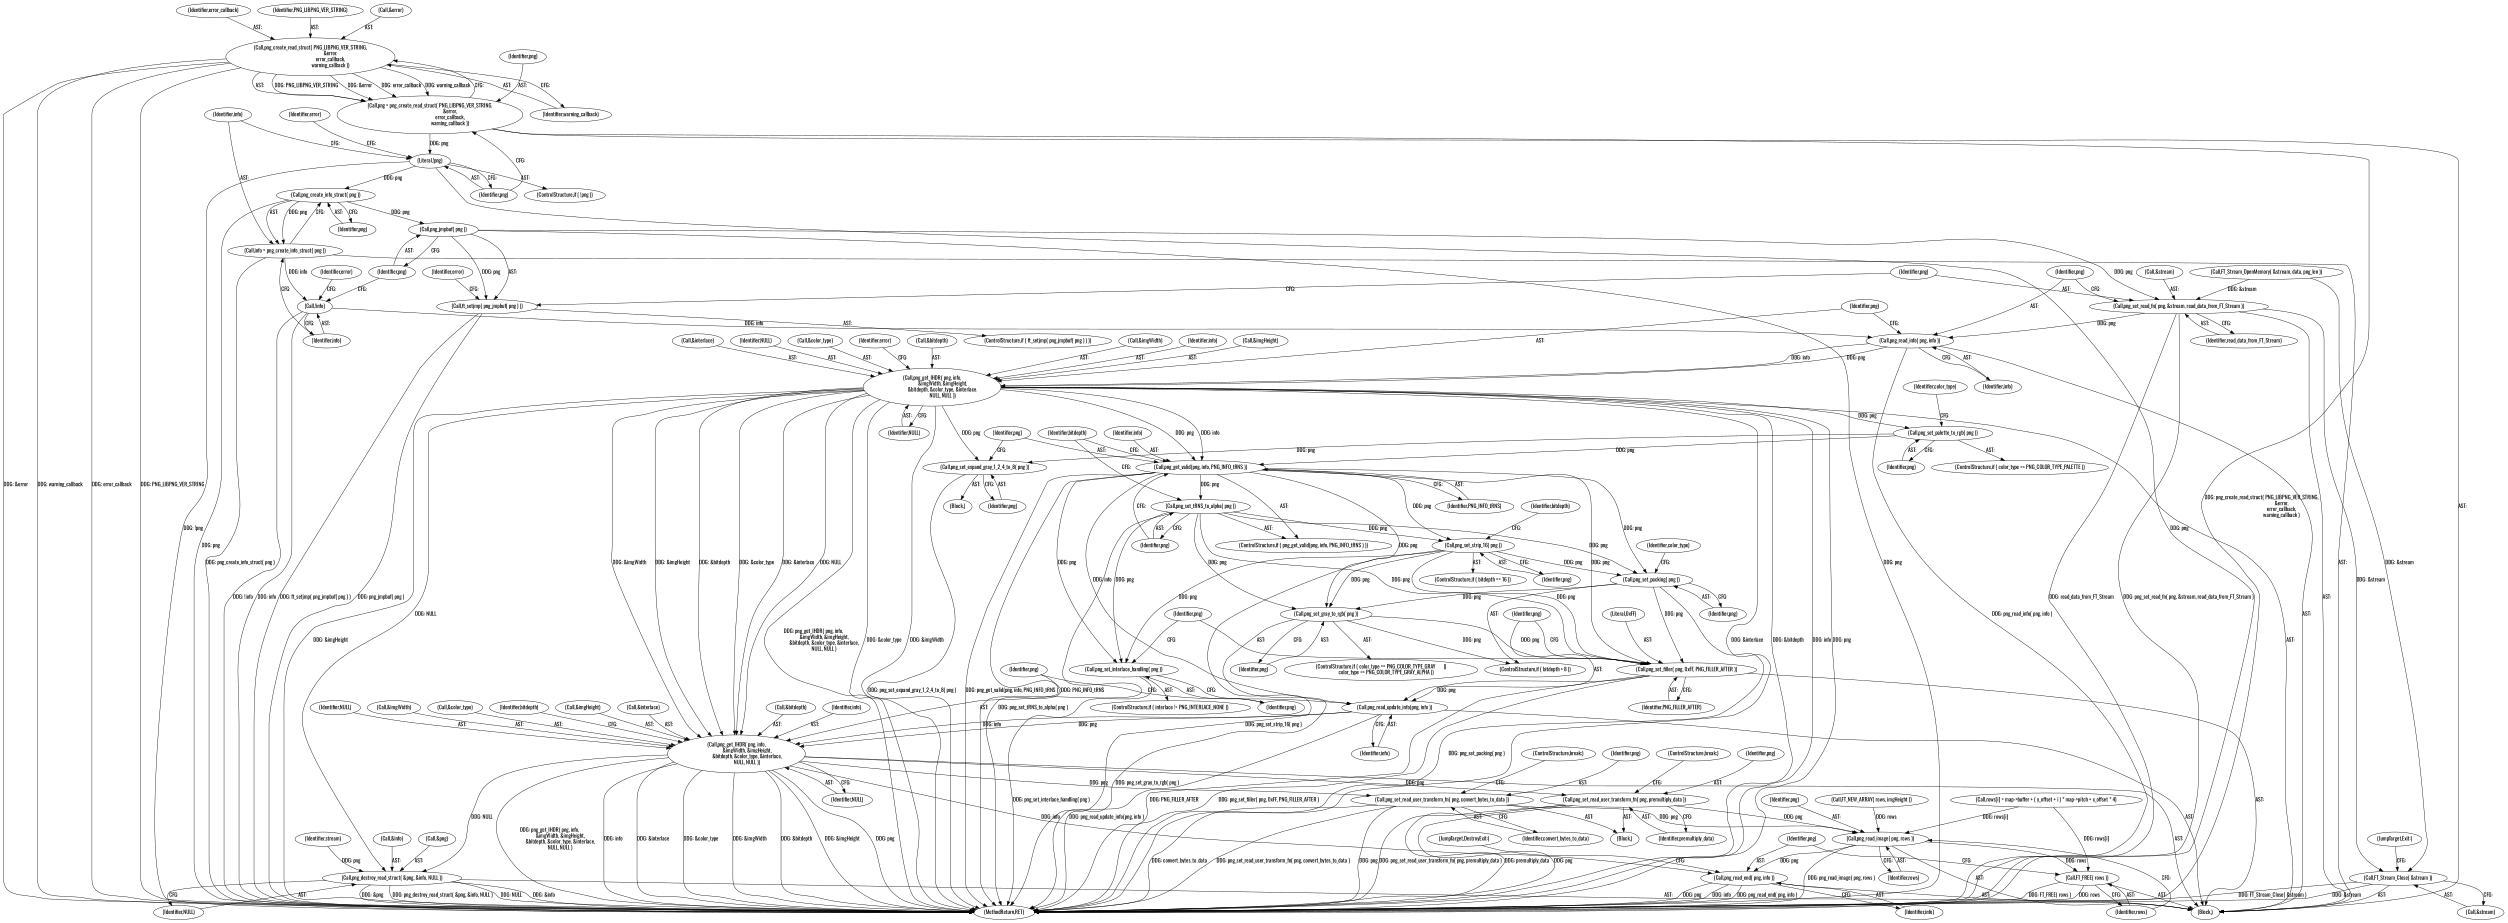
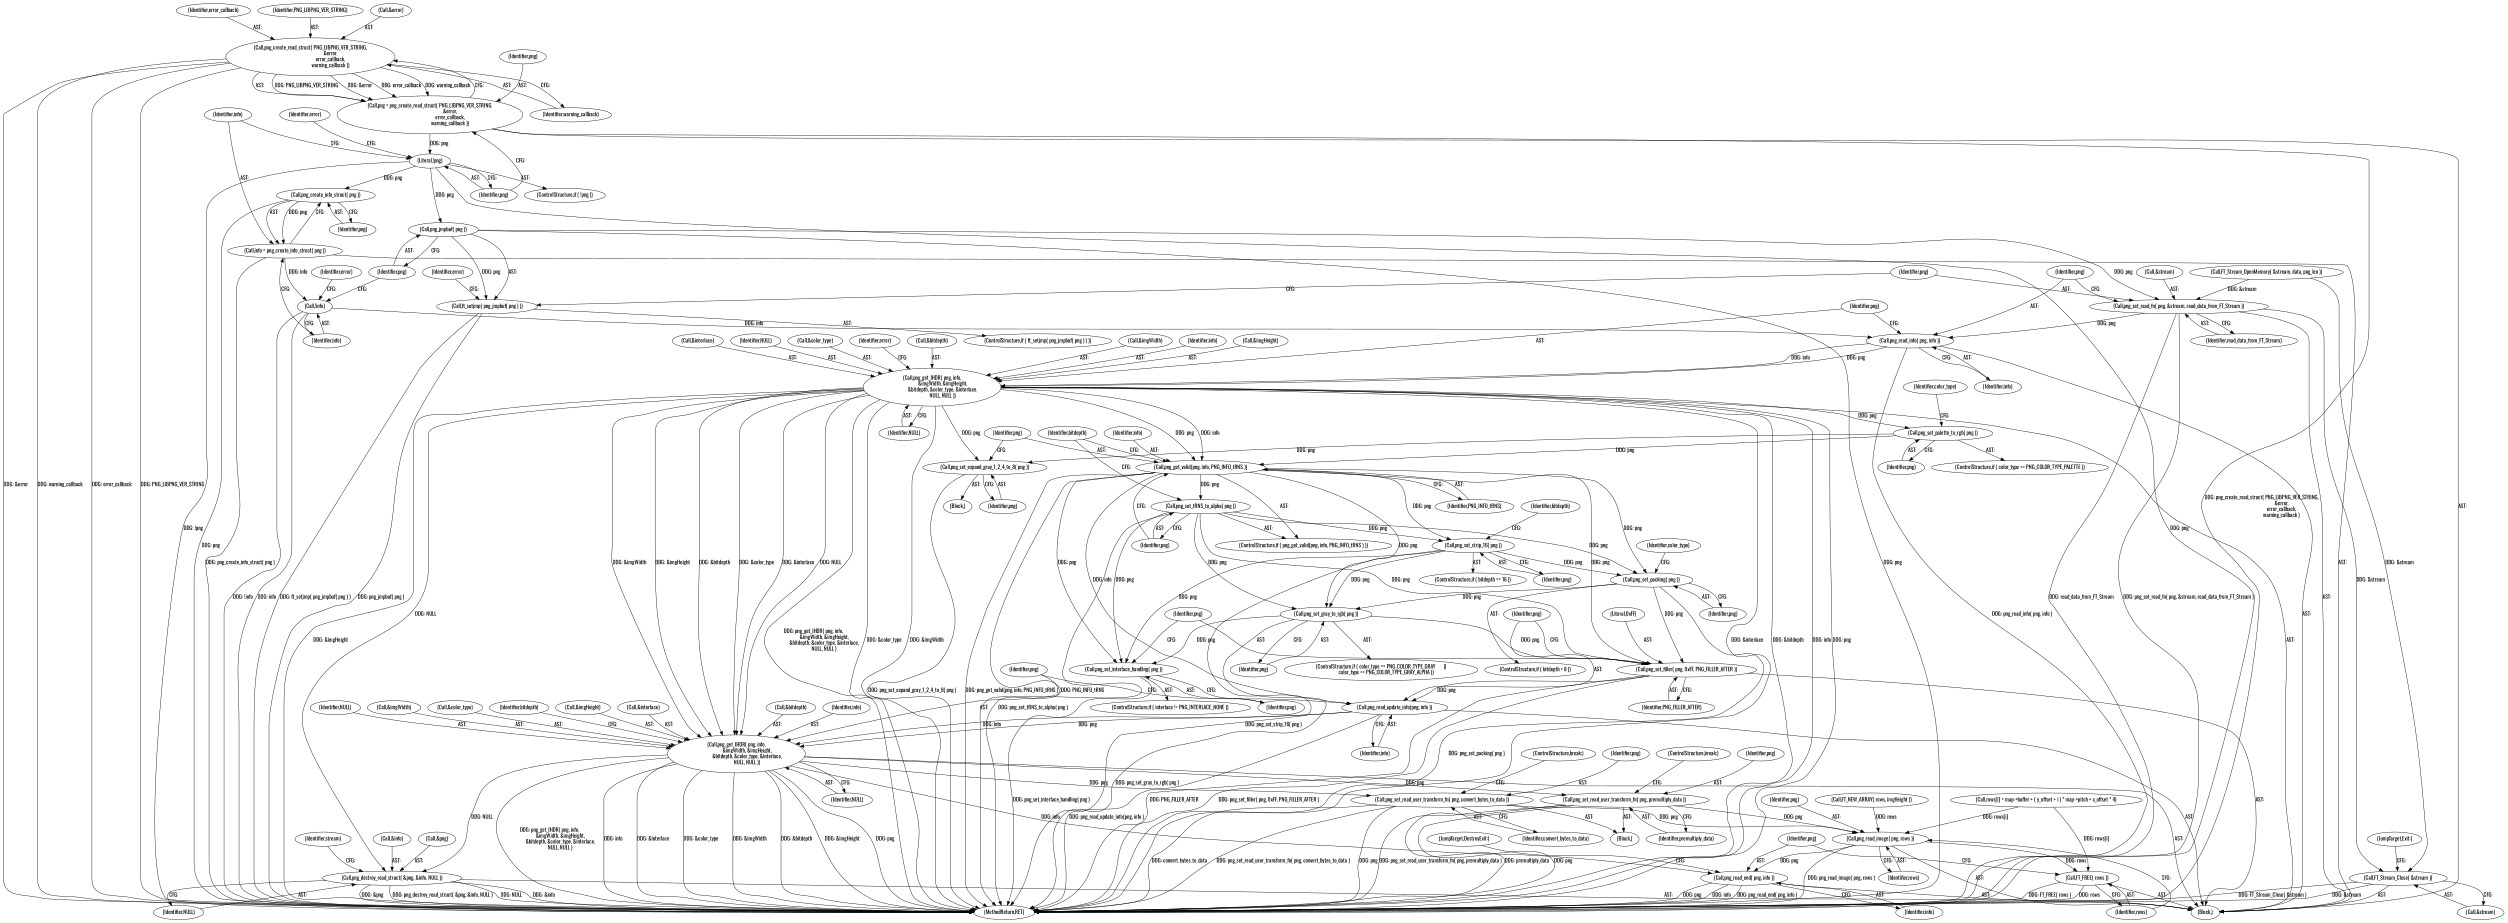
edge "(Call,png_create_info_struct( png ))" -> "(Call,png_jmpbuf( png ))": now "(Literal,!png)" -> "(Call,png_jmpbuf( png ))"
edge "(Call,png_set_strip_16( png ))" -> "(Call,png_set_filler( png, 0xFF, PNG_FILLER_AFTER ))": removed, label "DDG: png"
edge "(Call,png_set_gray_to_rgb( png ))" -> "(ControlStructure,if ( bitdepth < 8 ))": now "(Call,png_set_gray_to_rgb( png ))" -> "(Call,png_set_interlace_handling( png ))"
edge "(Identifier,stream)" -> "(Call,png_destroy_read_struct( &png, &info, NULL ))": label "DDG: png" -> "CFG: "
